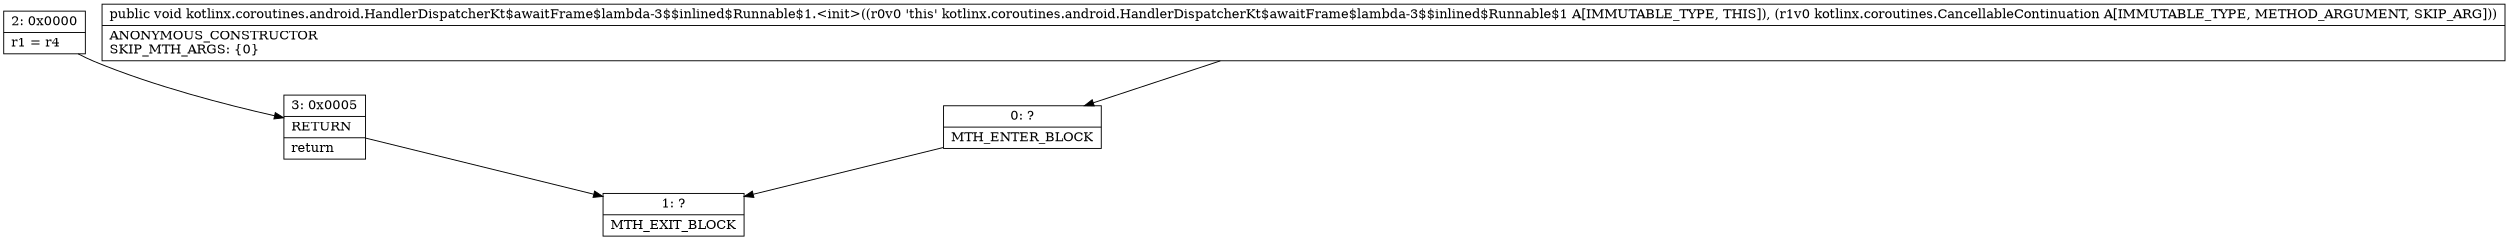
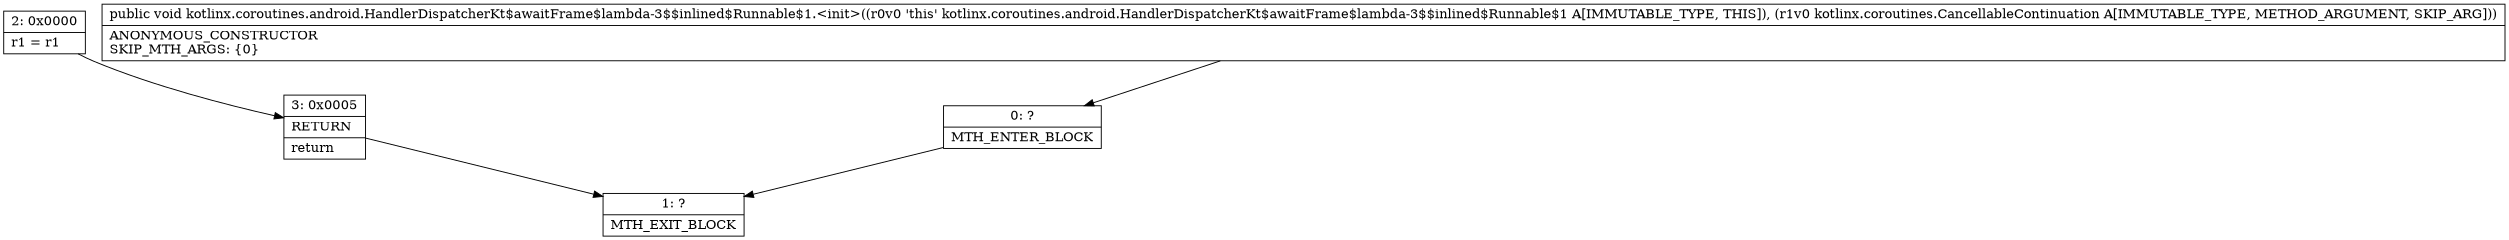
node "2: 0x0000": text "r1 = r4" -> "r1 = r1"
